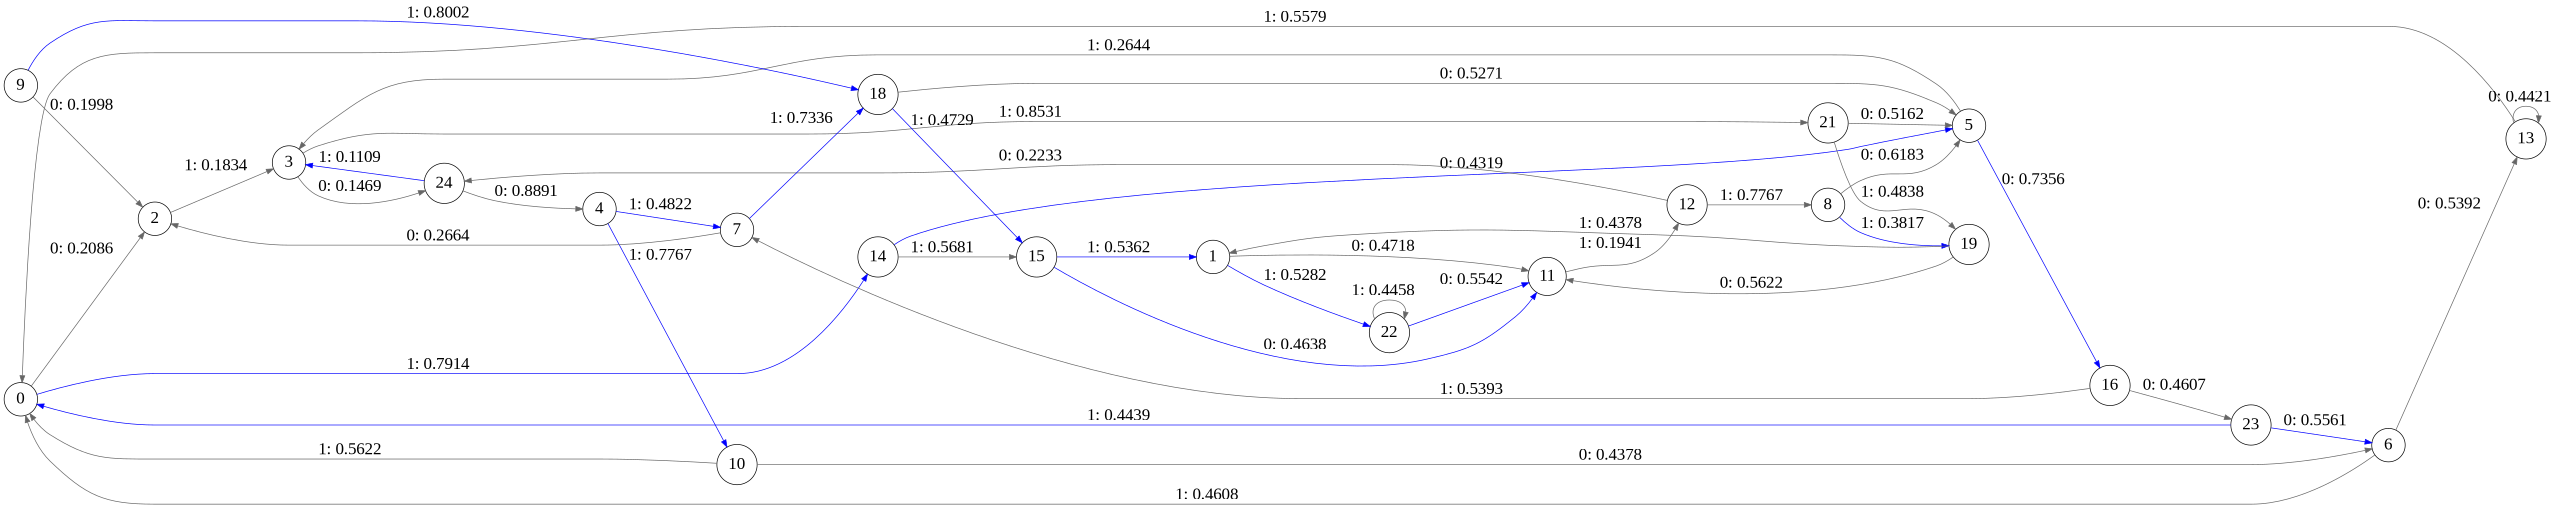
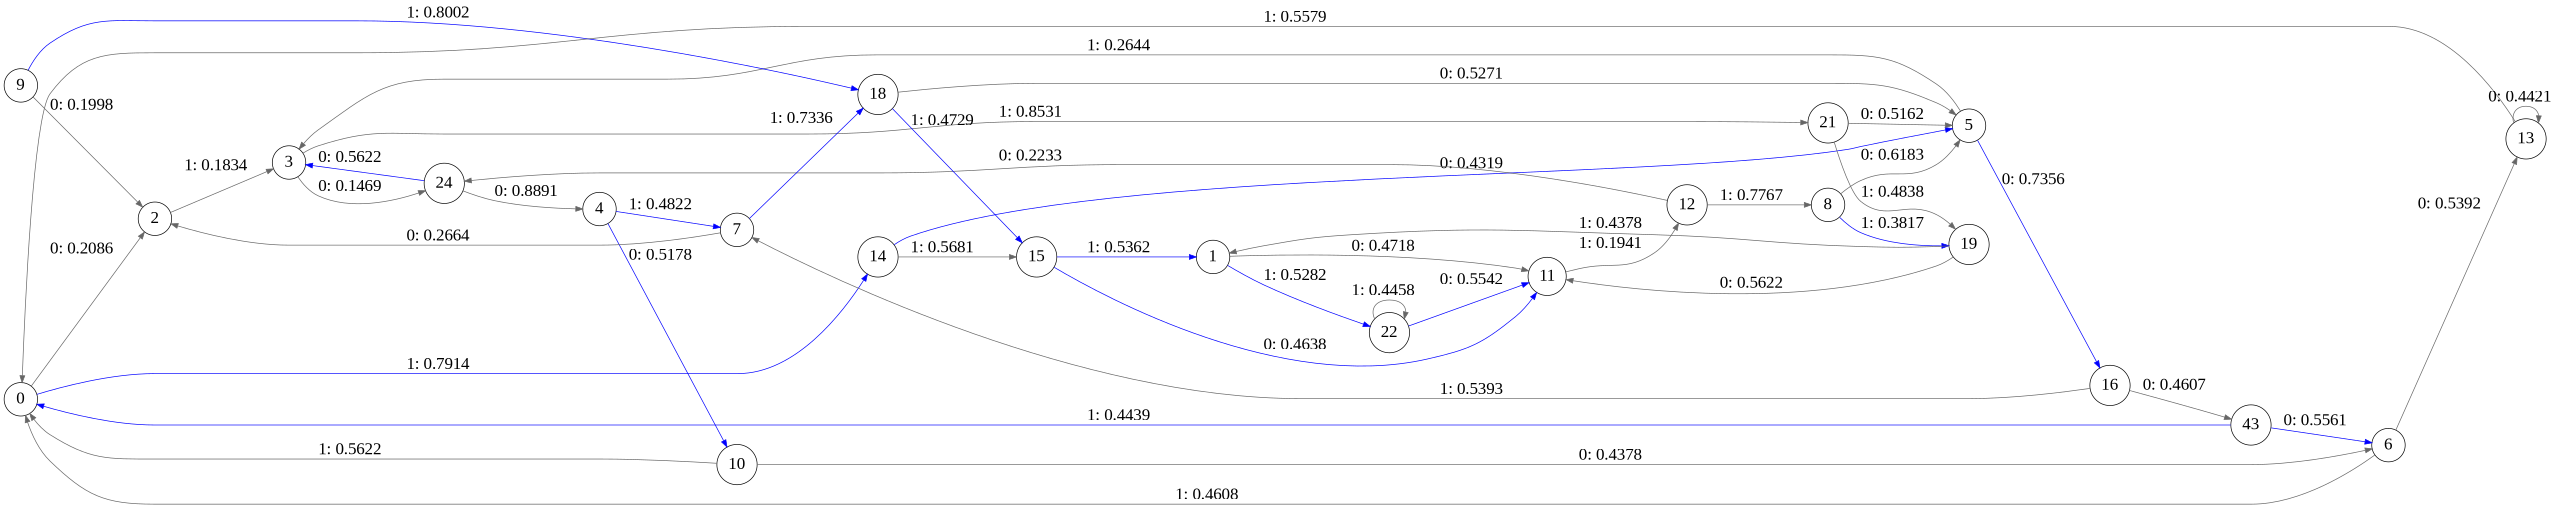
edge "24" -> "3": label "1: 0.1109   " -> "0: 0.5622   "
edge "4" -> "10": label "1: 0.7767   " -> "0: 0.5178   "
node "23": label "23" -> "43"
